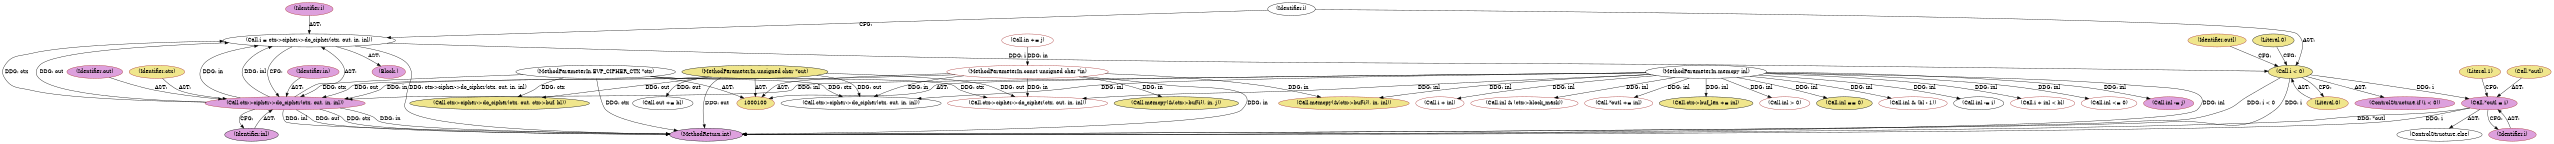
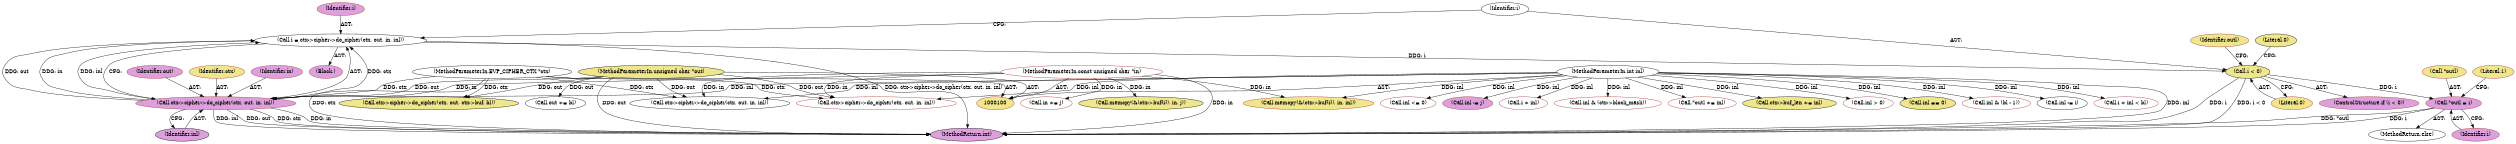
edge "(Call,in += j)" -> "(MethodParameterIn,const unsigned char *in)": reversed
node "(MethodParameterIn,memcpy inl)": label "(MethodParameterIn,memcpy inl)" -> "(MethodParameterIn,int inl)"
node "(ControlStructure,else)": label "(ControlStructure,else)" -> "(MethodReturn,else)"
